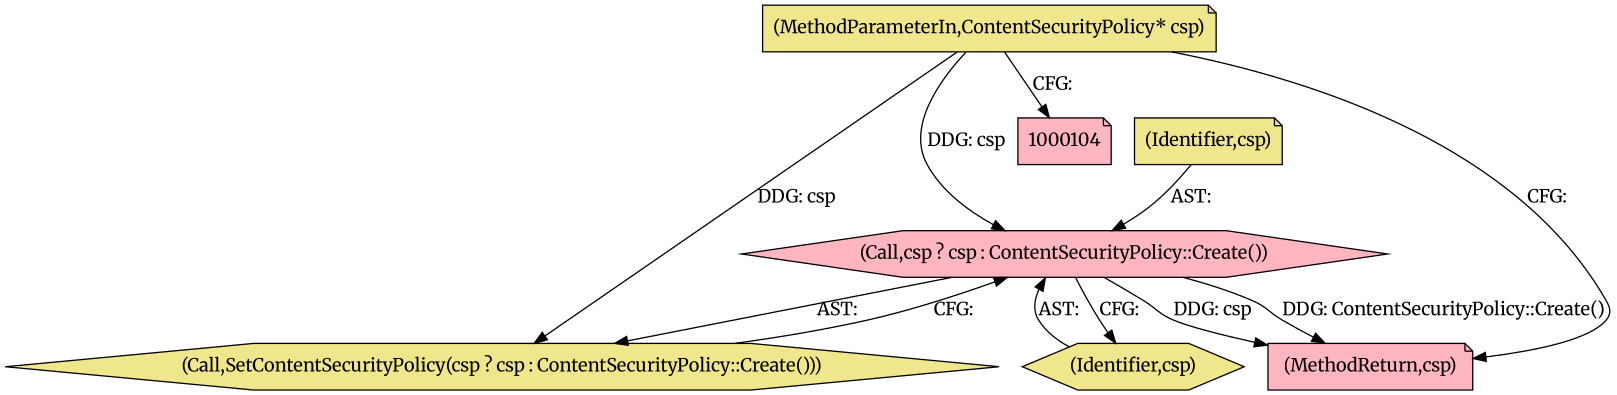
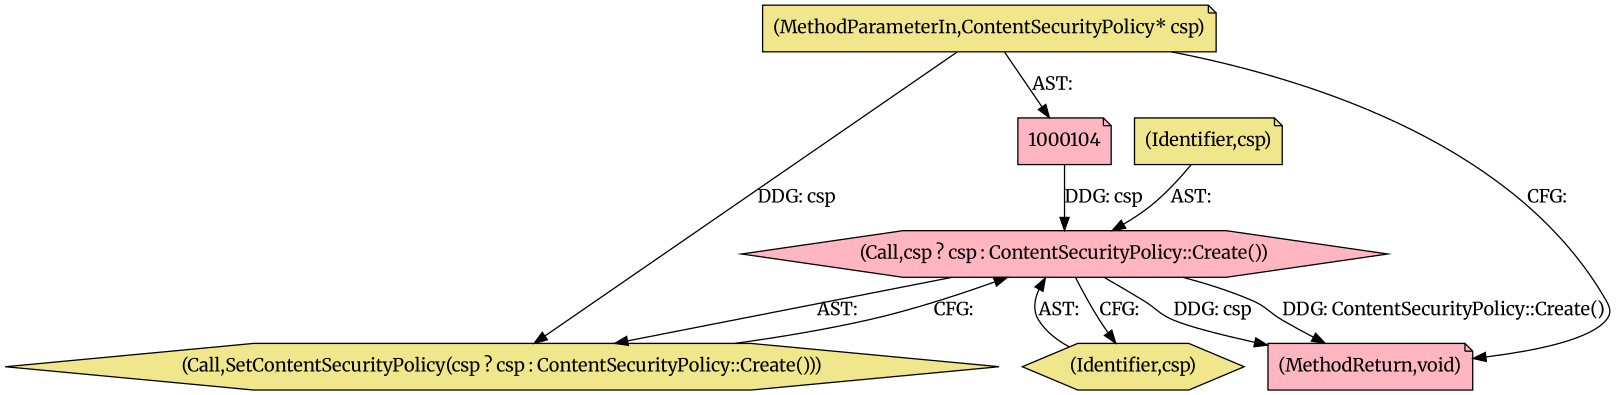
edge "(MethodParameterIn,ContentSecurityPolicy* csp)" -> "1000104": label "CFG: " -> "AST: "
edge "(MethodParameterIn,ContentSecurityPolicy* csp)" -> "(Call,csp ? csp : ContentSecurityPolicy::Create())": now "1000104" -> "(Call,csp ? csp : ContentSecurityPolicy::Create())"
node "(MethodReturn,csp)": label "(MethodReturn,csp)" -> "(MethodReturn,void)"
